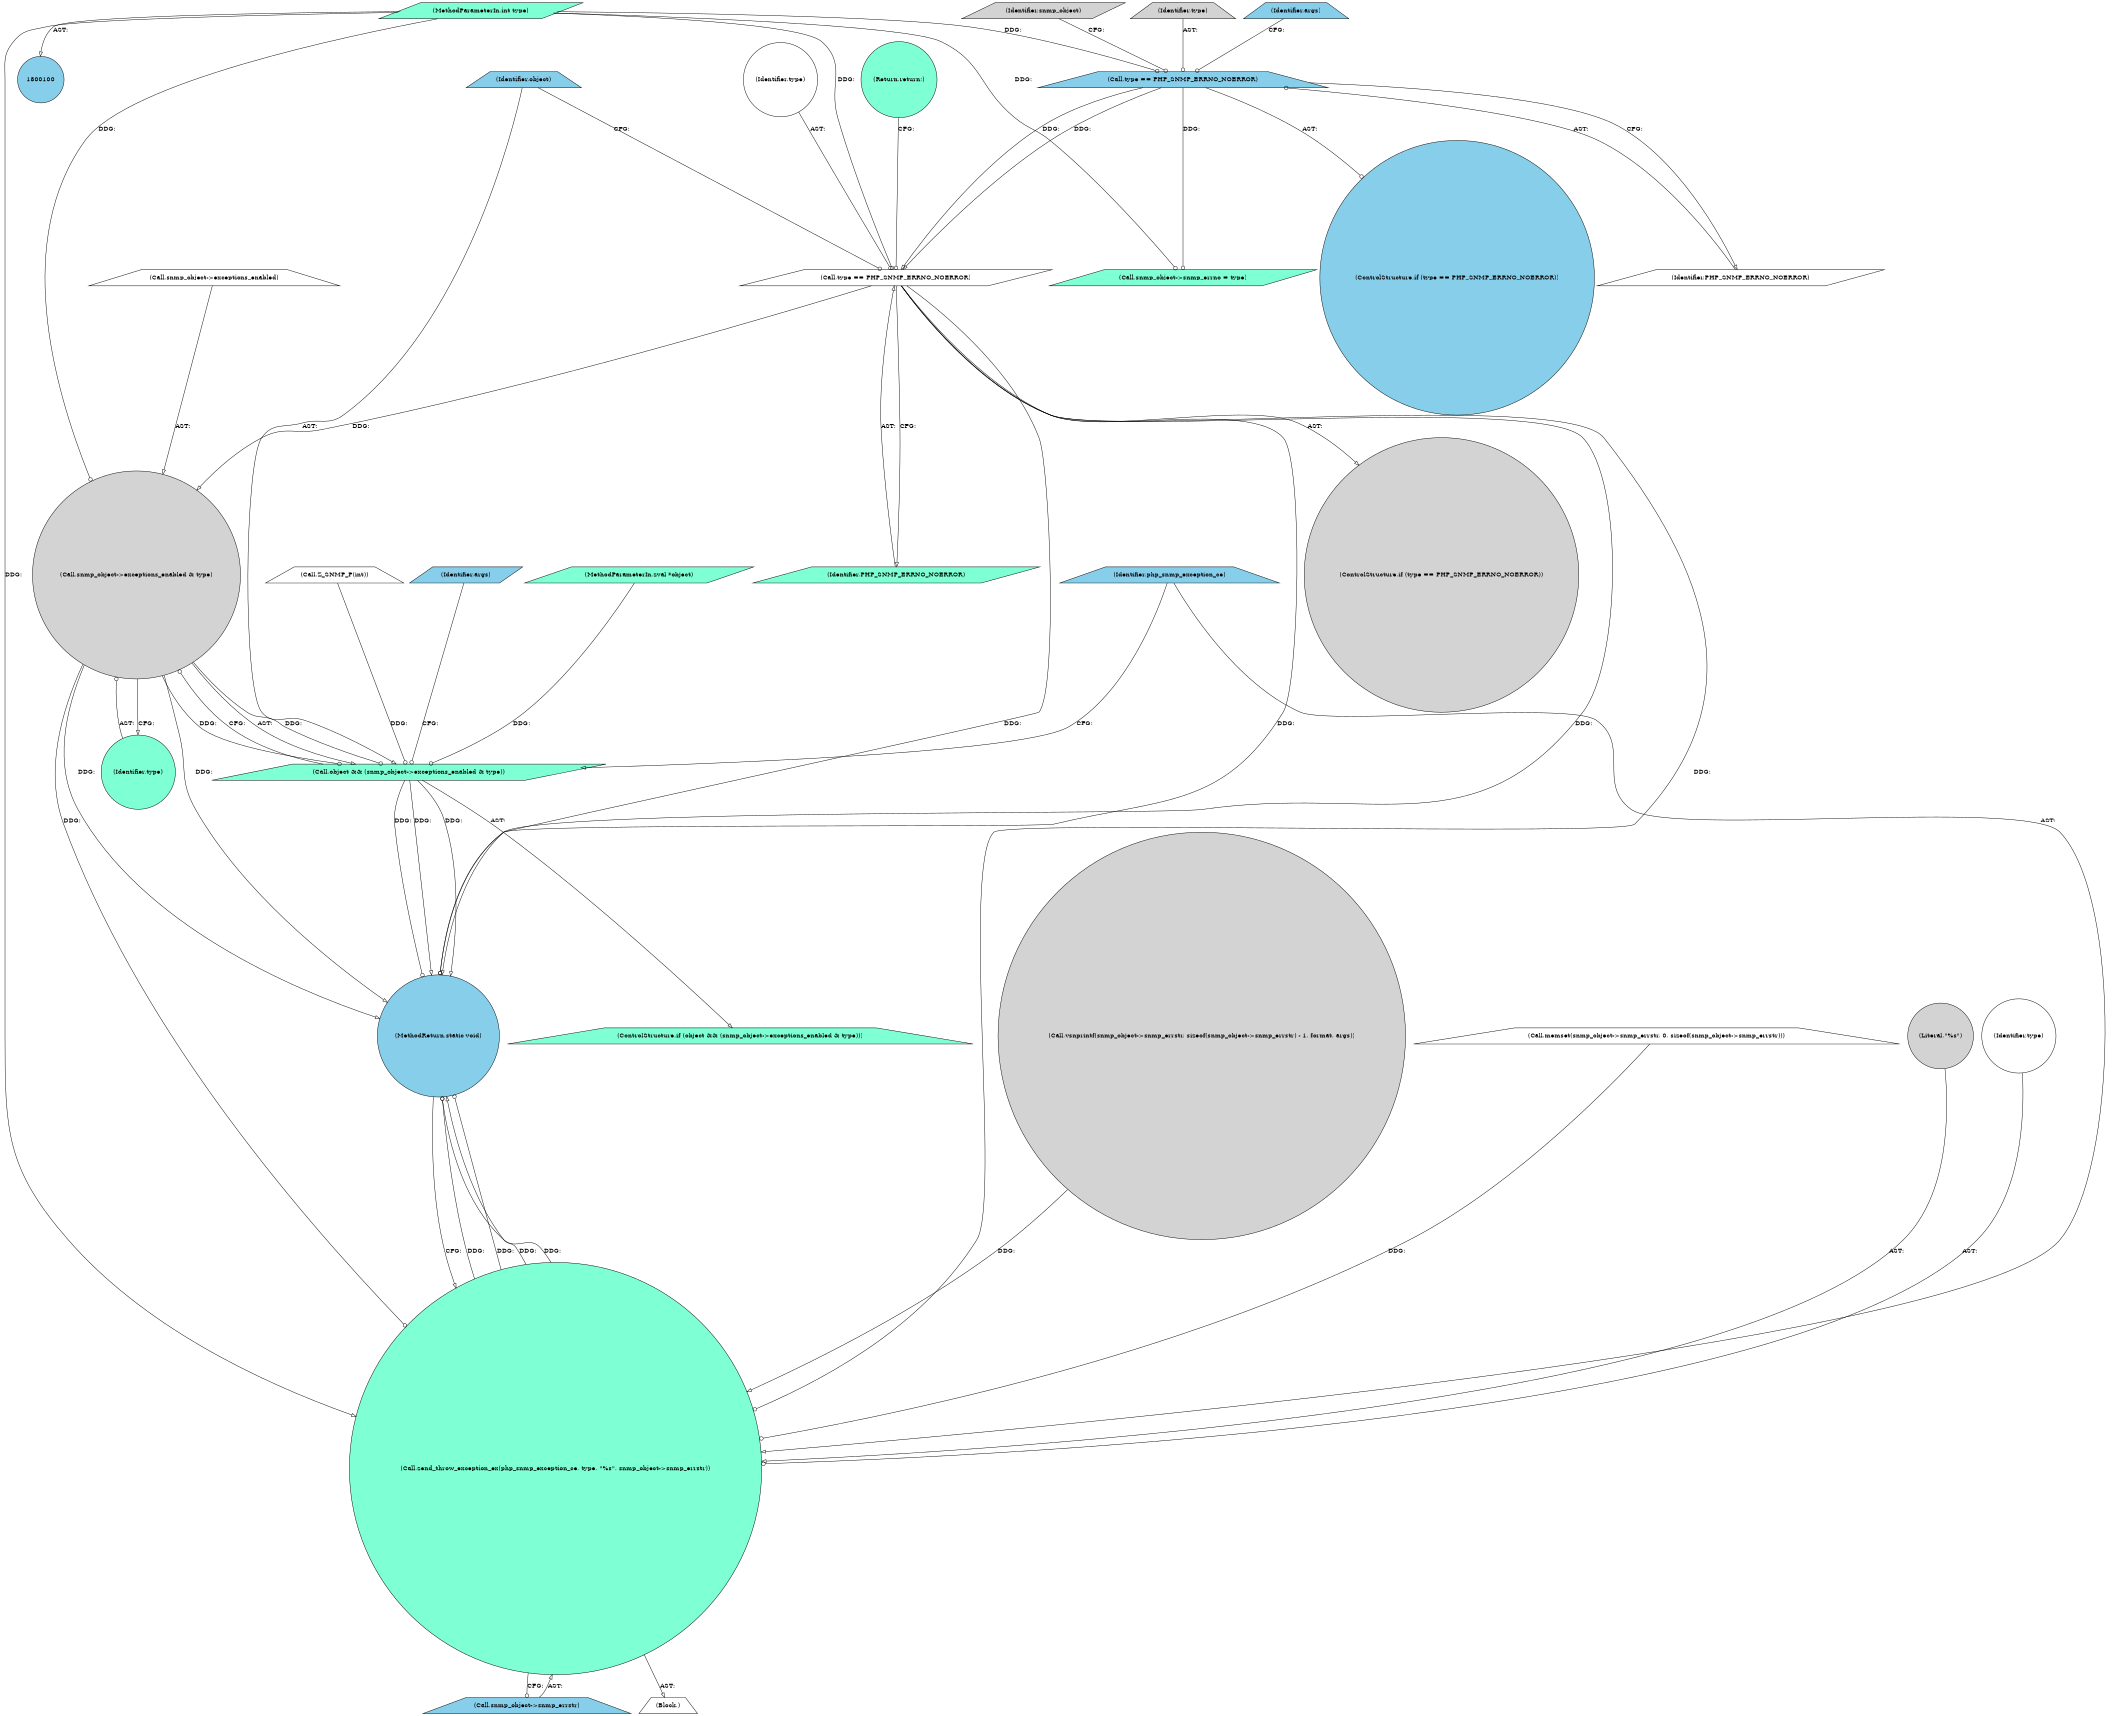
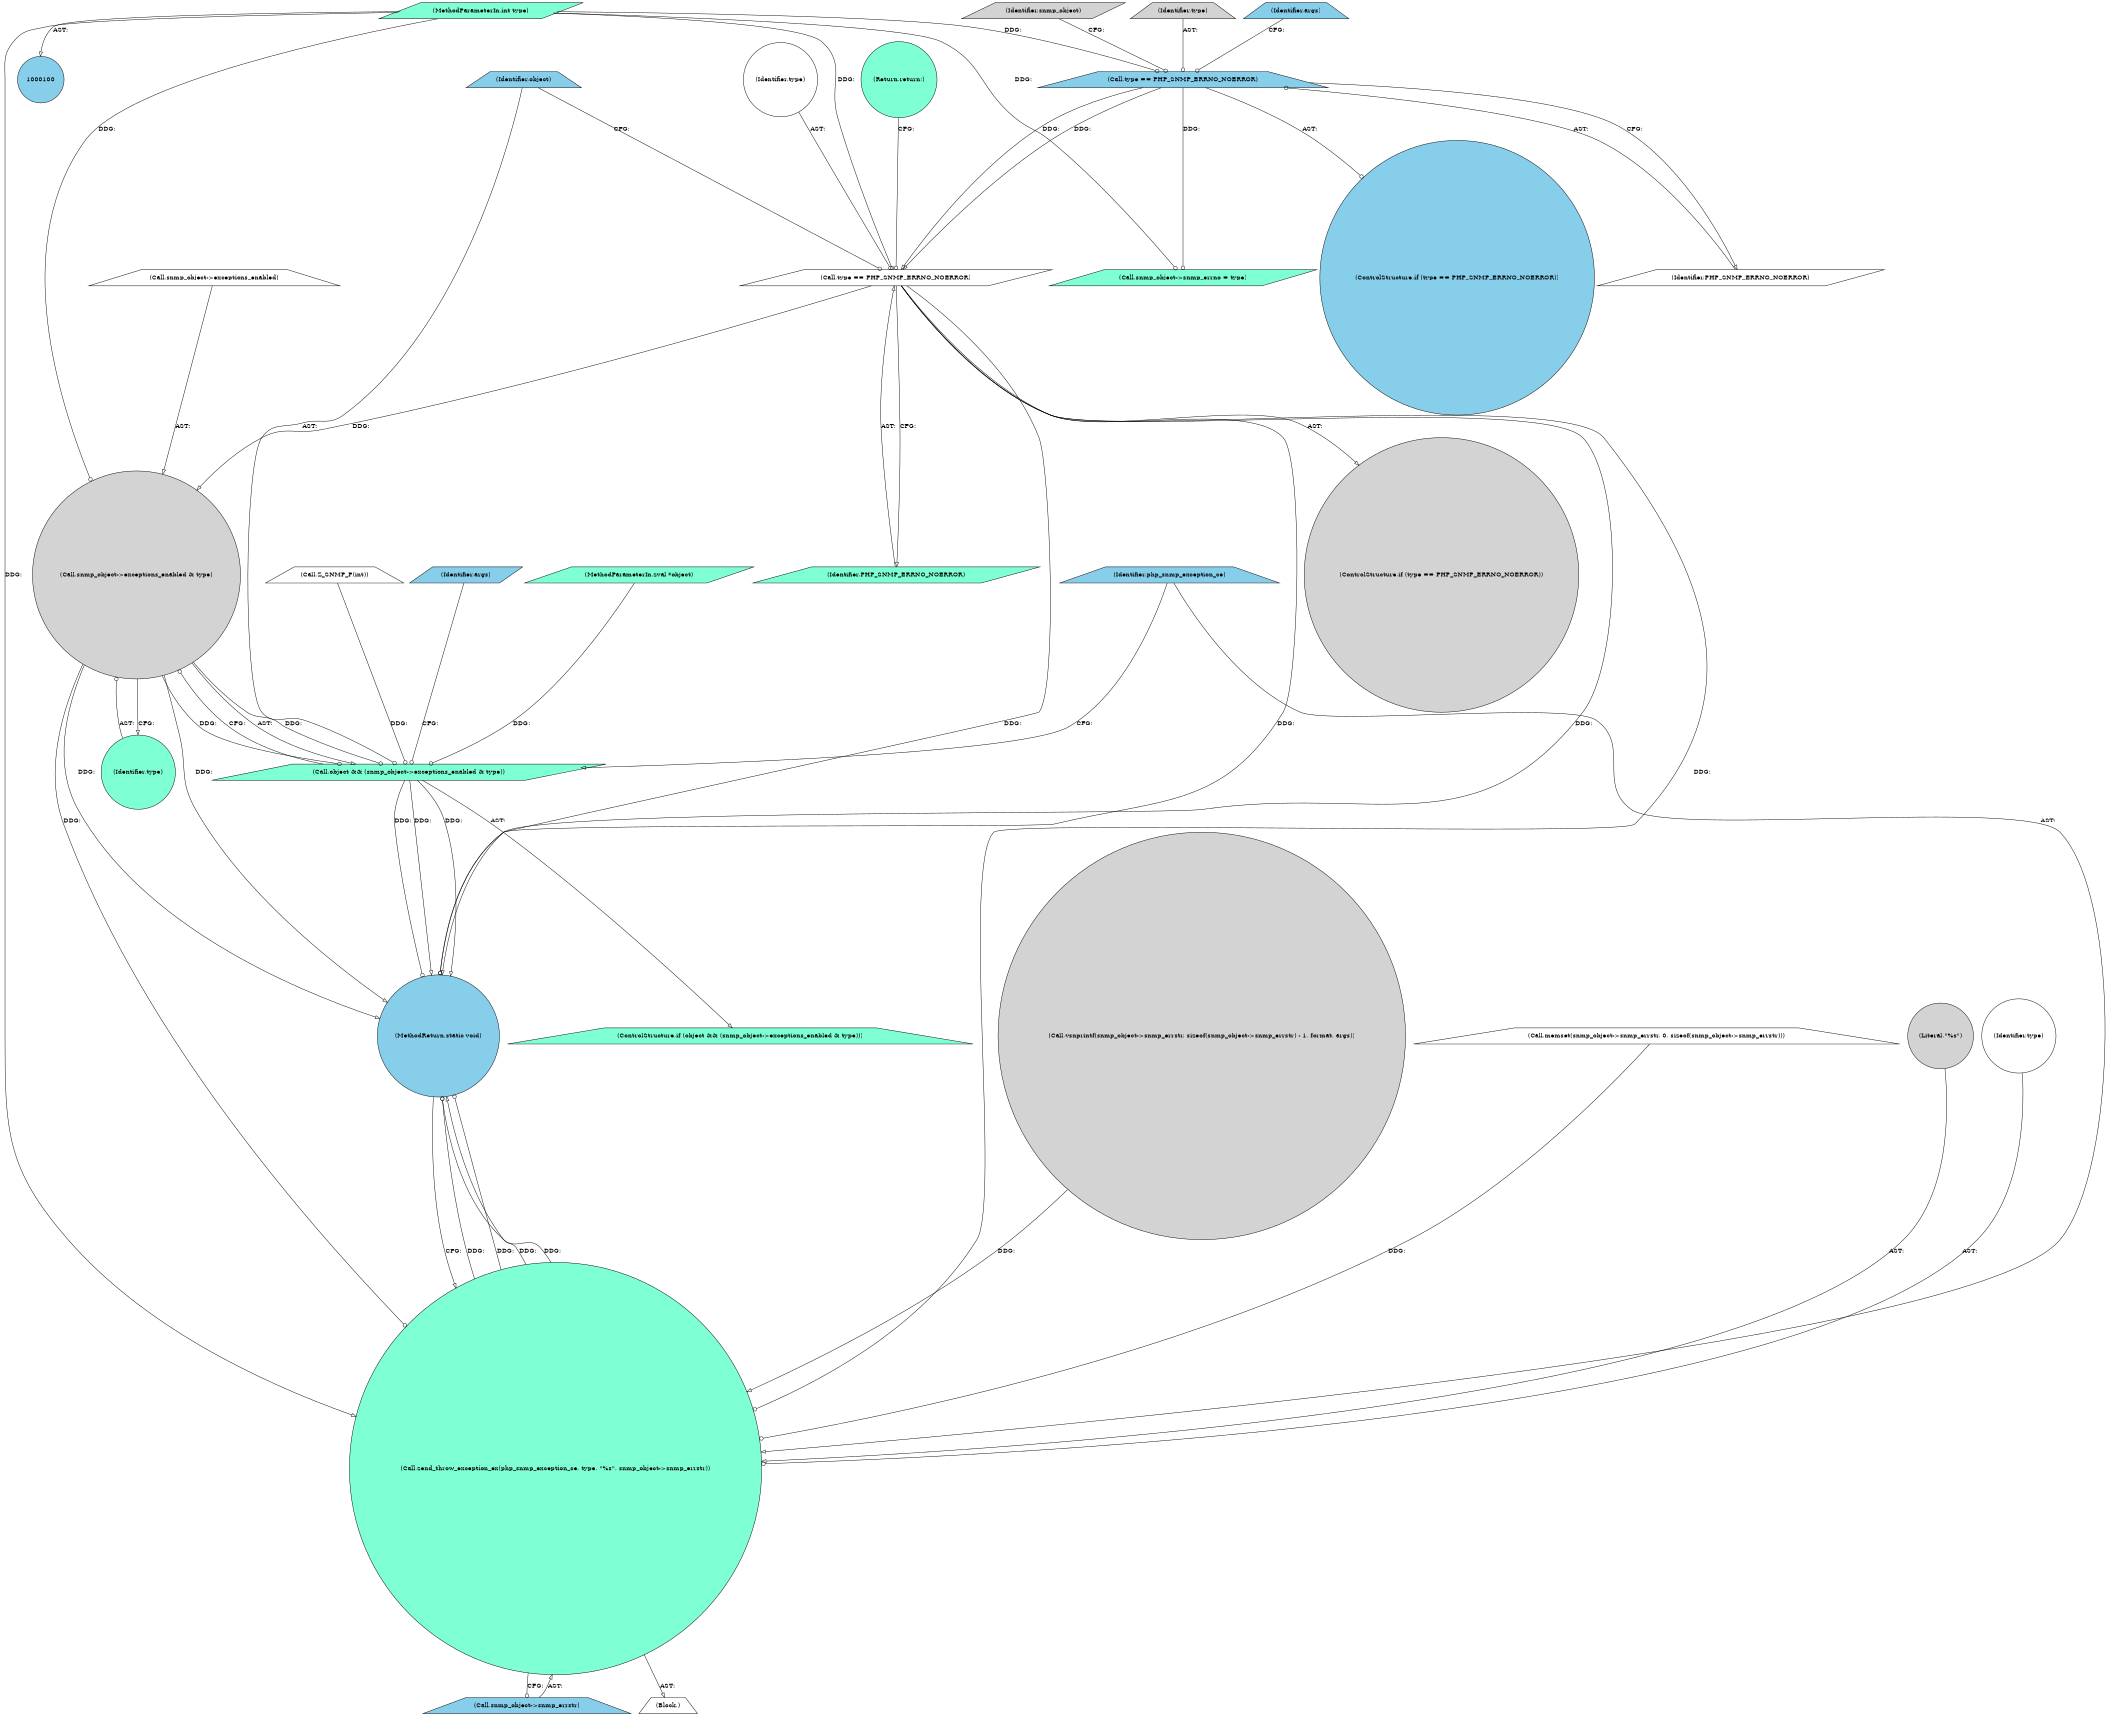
node "1800100": label "1800100" -> "1000100"
edge "(Identifier,object)" -> "(Call,object && (snmp_object->exceptions_enabled & type))": arrowhead onormal -> odot
